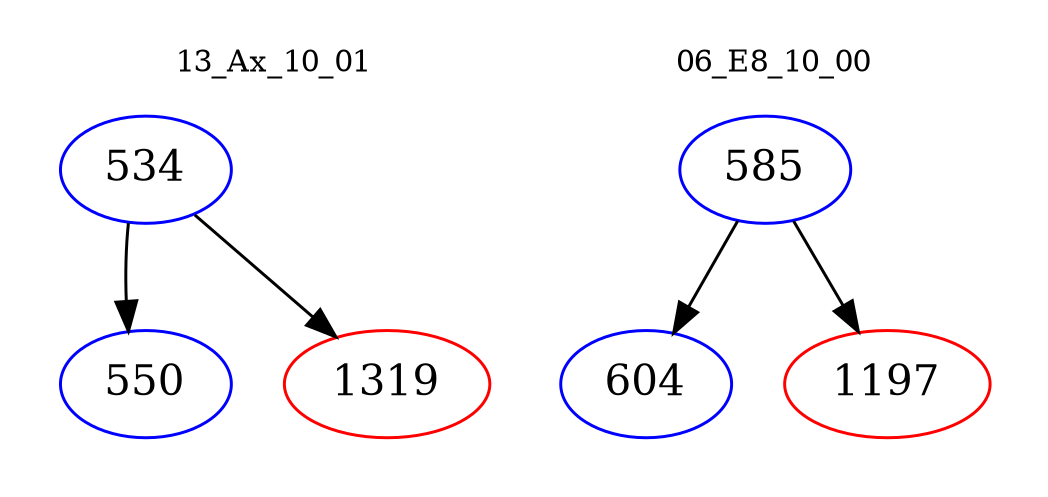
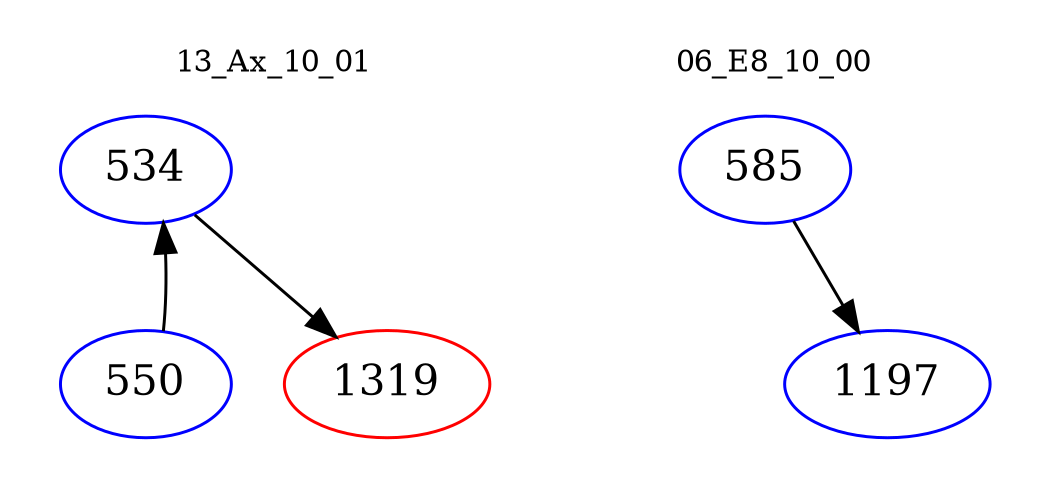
edge "534" -> "550": reversed
node "604": removed
node "1197": color red -> blue
